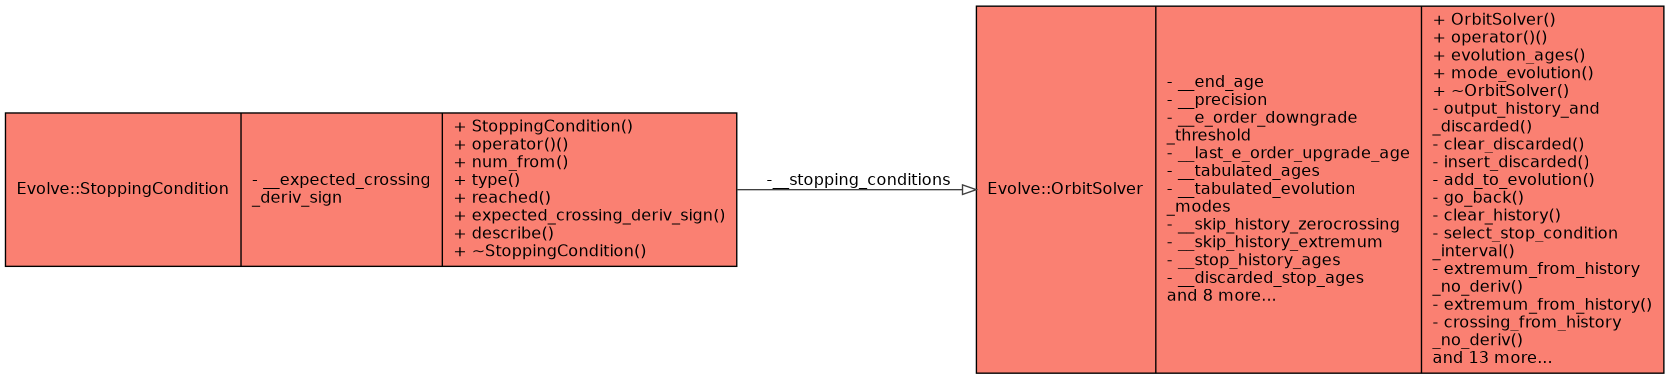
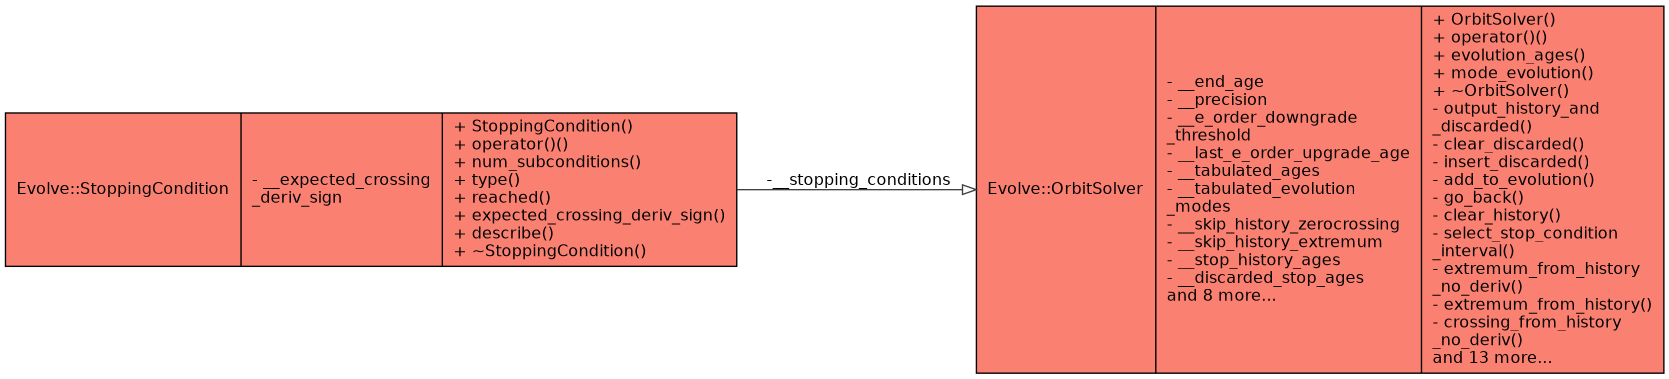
node "Evolve::StoppingCondition": text "+ num_from()" -> "+ num_subconditions()"
